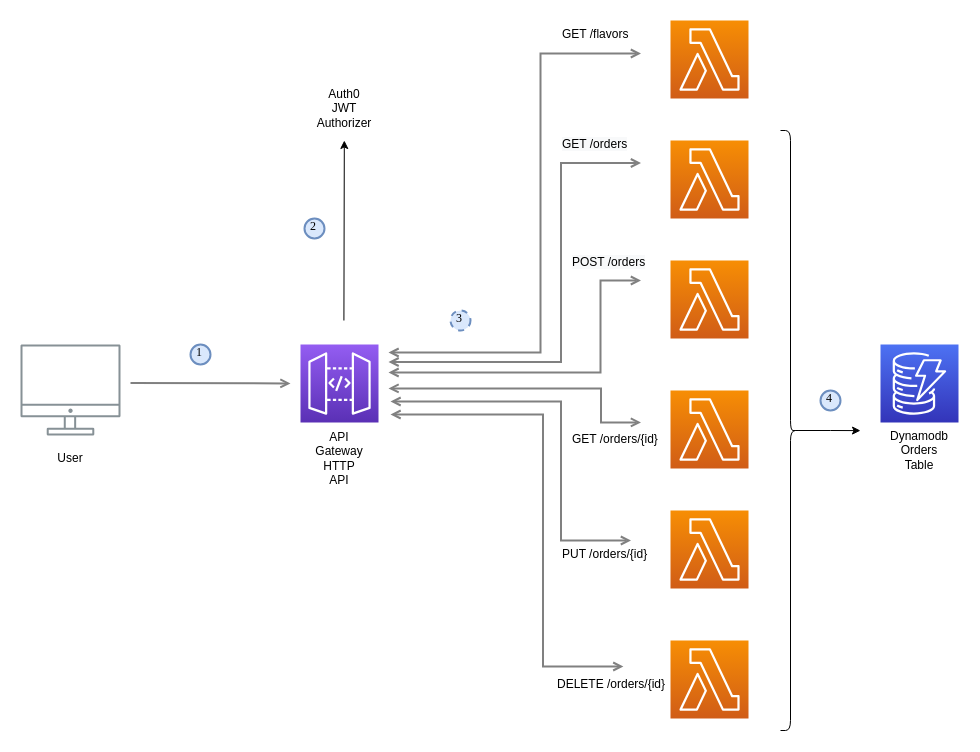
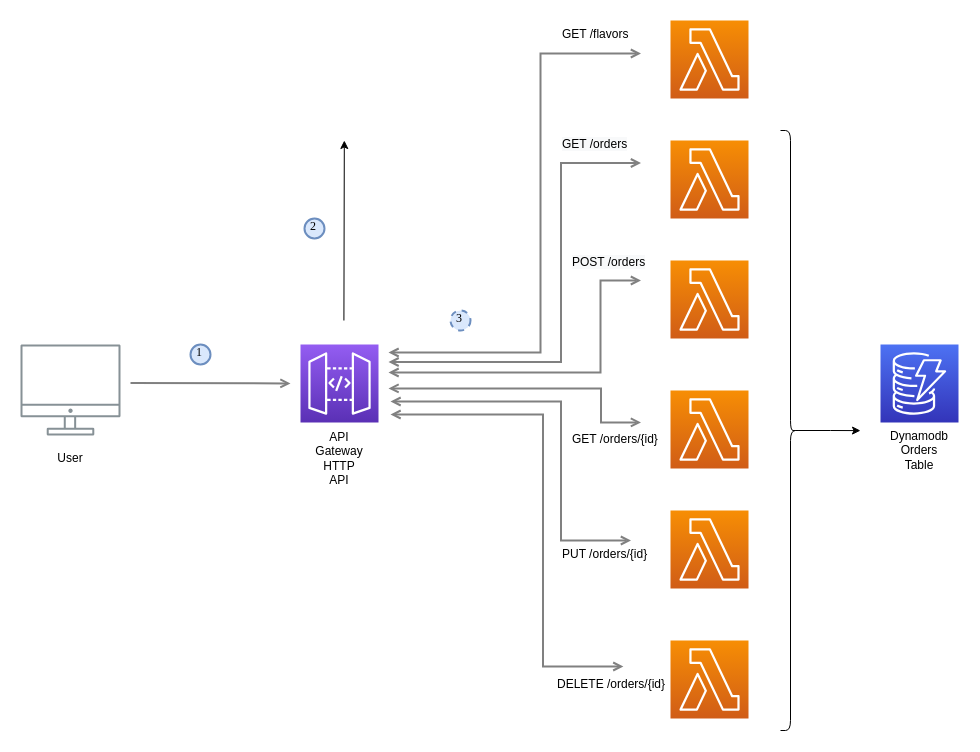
node "Auth0 JWT Authorizer": removed
node "4": removed
